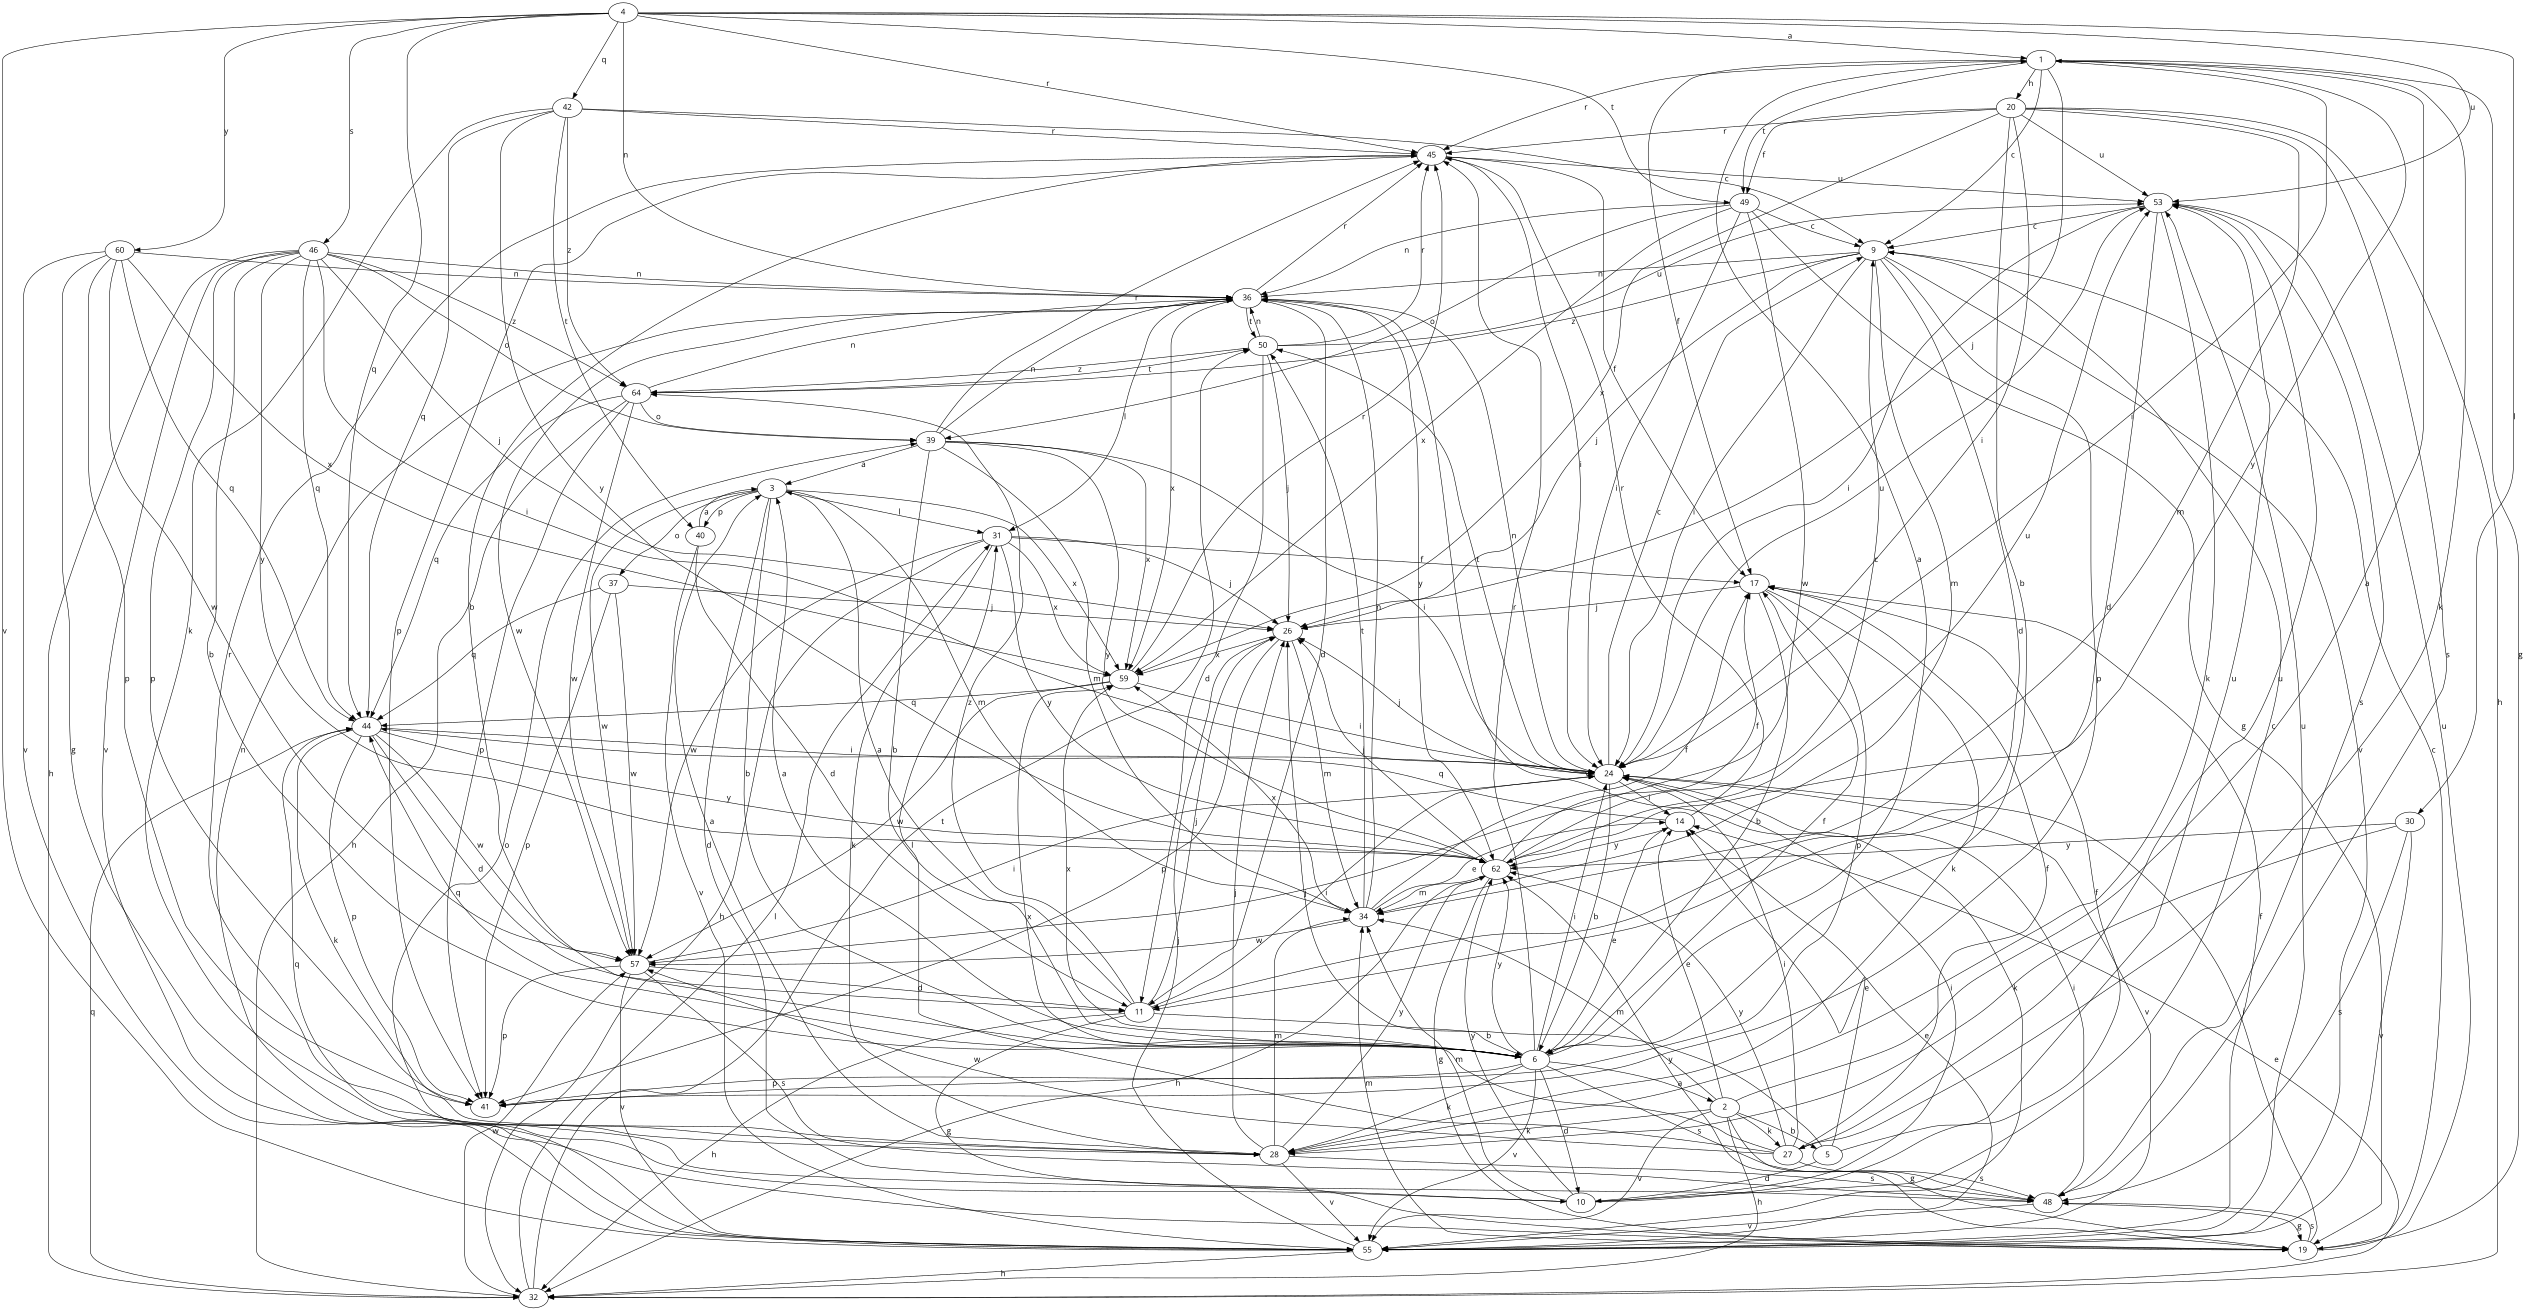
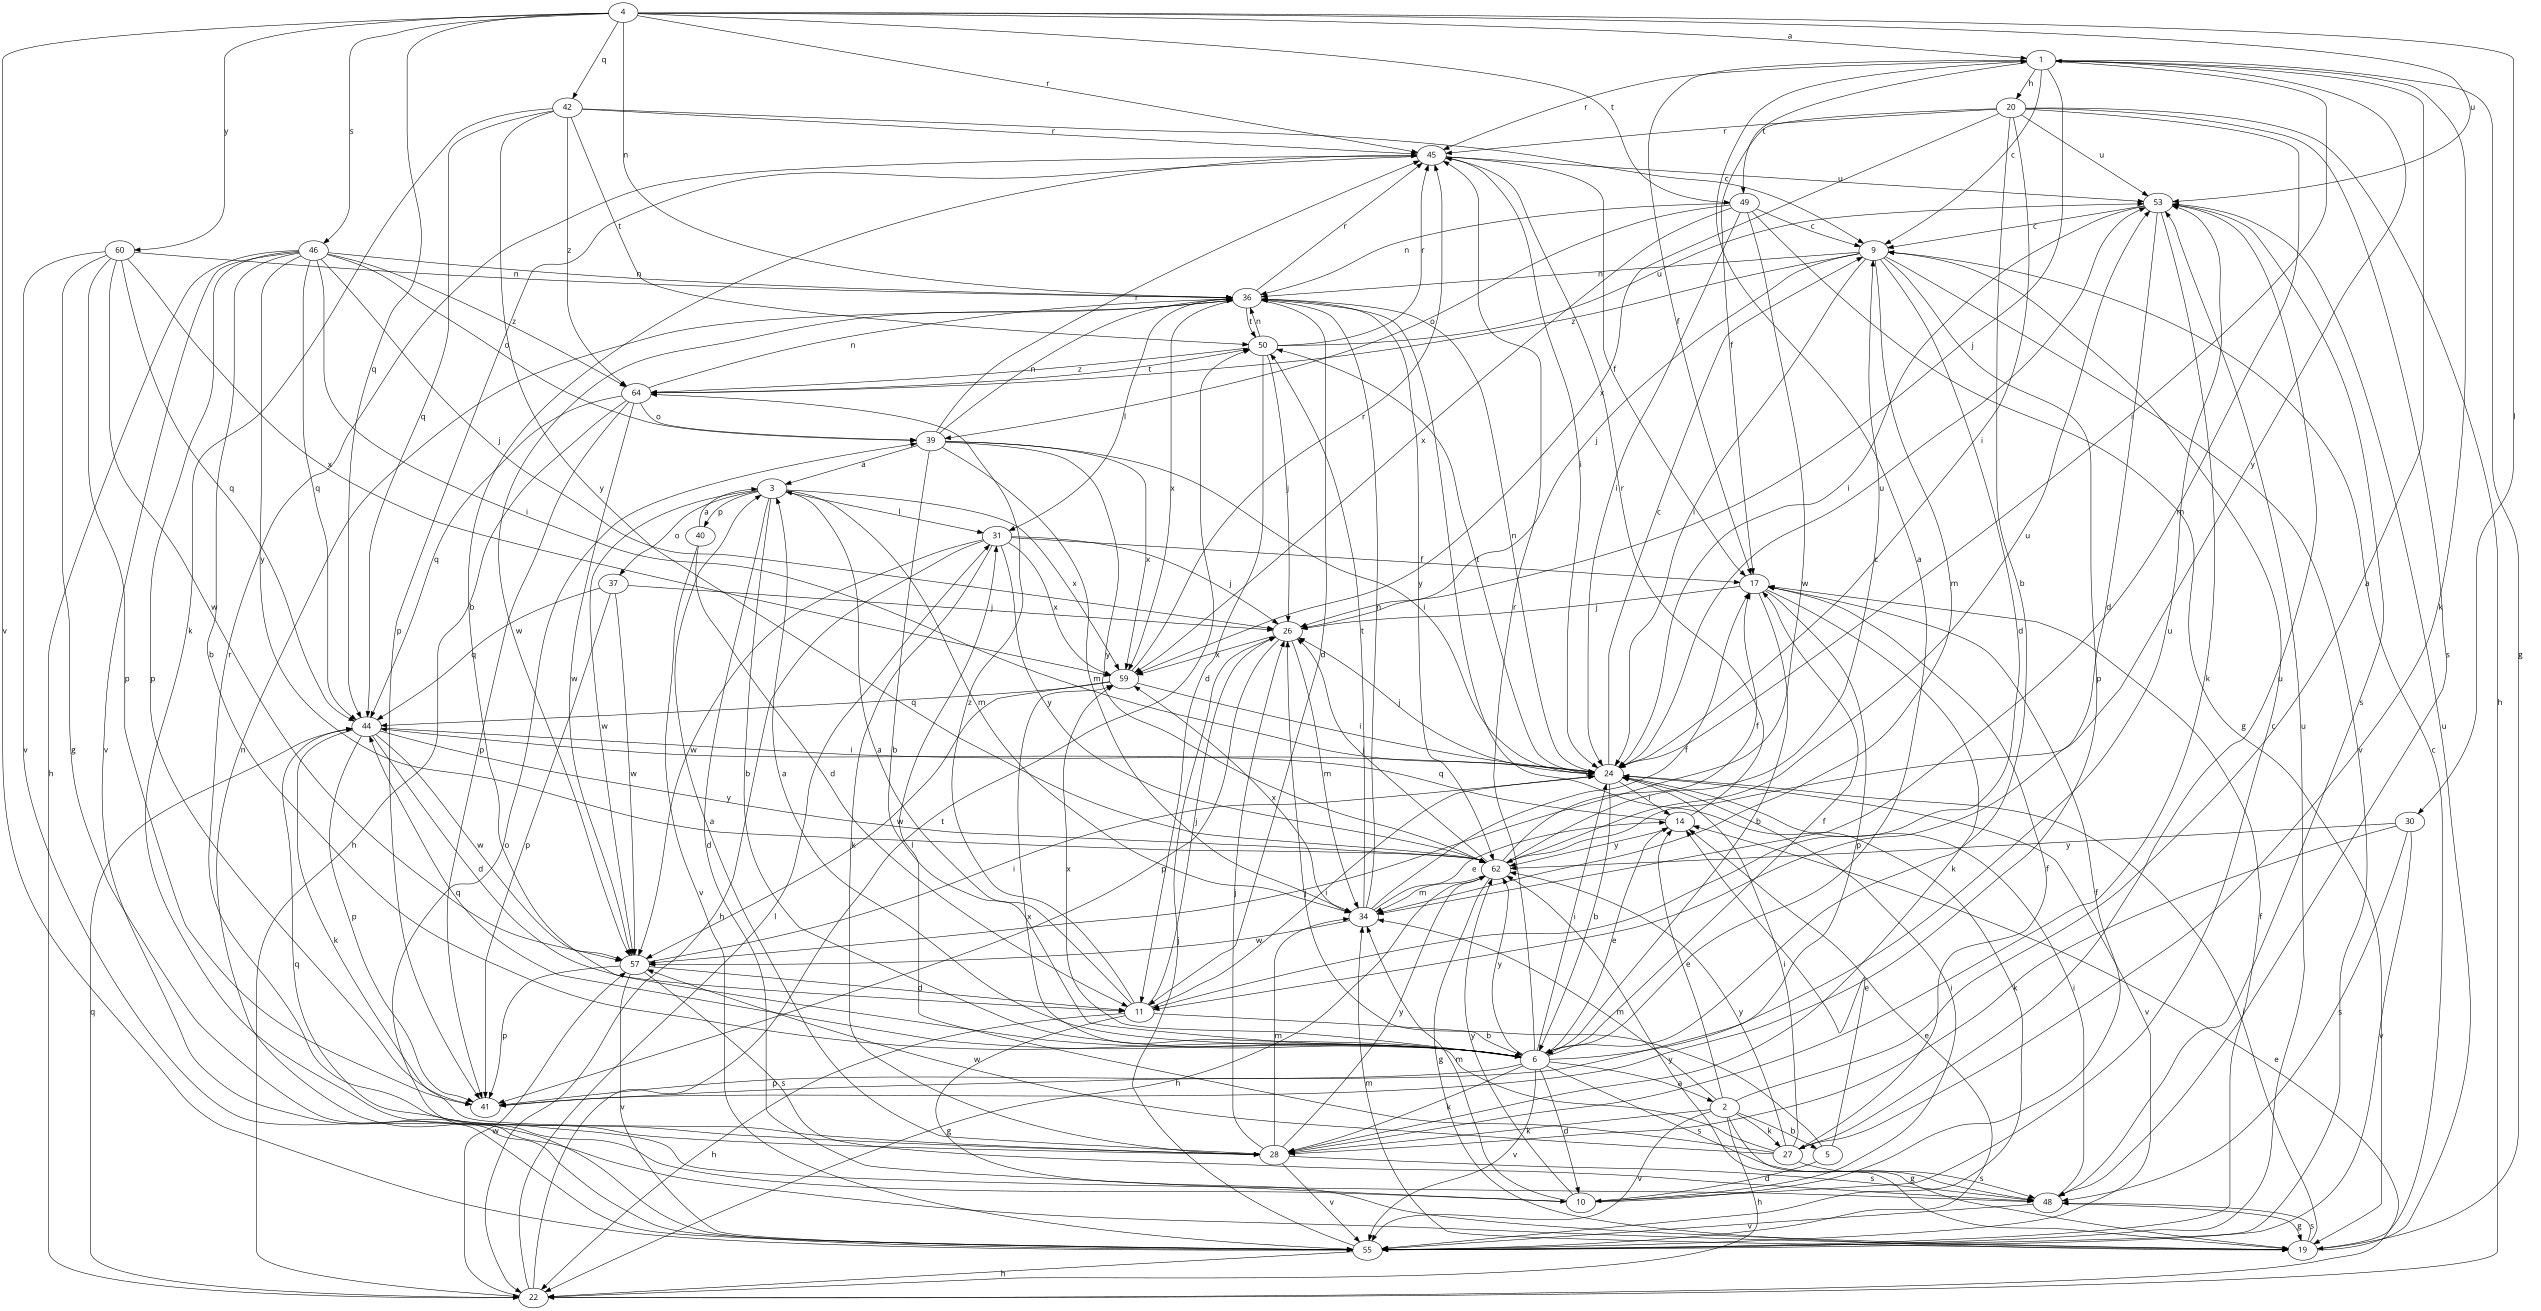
edge "20" -> "49": now "20" -> "17"
edge "42" -> "40": now "42" -> "50"
edge "5" -> "53": now "6" -> "53"
node "32": label "32" -> "22"
